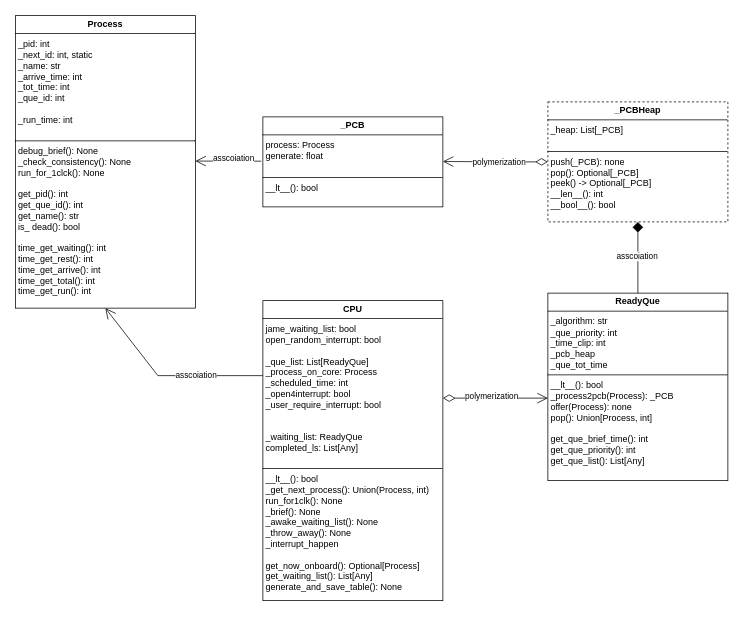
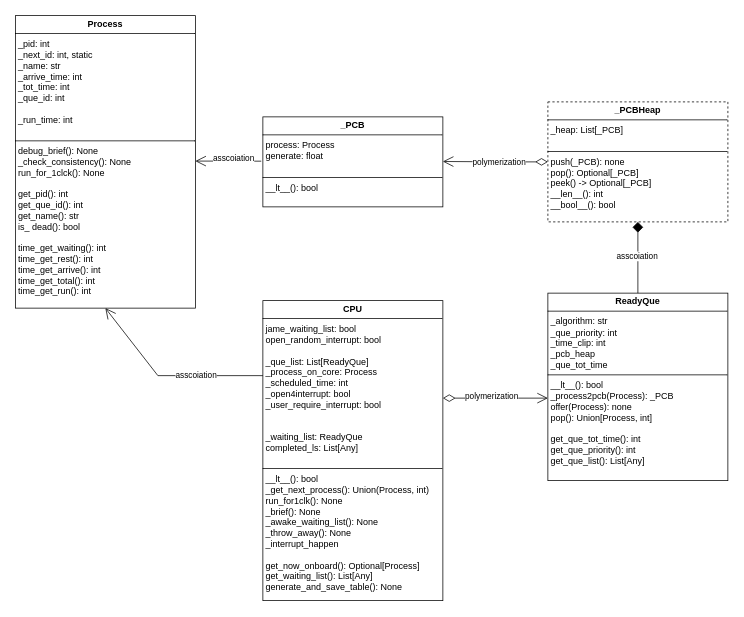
node "ReadyQue _algorithm: str _que_priority: int _time_clip: int _pcb_heap _que_tot_time __lt__(): bool _process2pcb(Process): _PCB offer(Process): none pop(): Union[Process, int] get_que_brief_time(): int get_que_priority(): int get_que_list(): List[Any]": label "ReadyQue _algorithm: str _que_priority: int _time_clip: int _pcb_heap _que_tot_time __lt__(): bool _process2pcb(Process): _PCB offer(Process): none pop(): Union[Process, int] get_que_brief_time(): int get_que_priority(): int get_que_list(): List[Any]" -> "ReadyQue _algorithm: str _que_priority: int _time_clip: int _pcb_heap _que_tot_time __lt__(): bool _process2pcb(Process): _PCB offer(Process): none pop(): Union[Process, int] get_que_tot_time(): int get_que_priority(): int get_que_list(): List[Any]"
